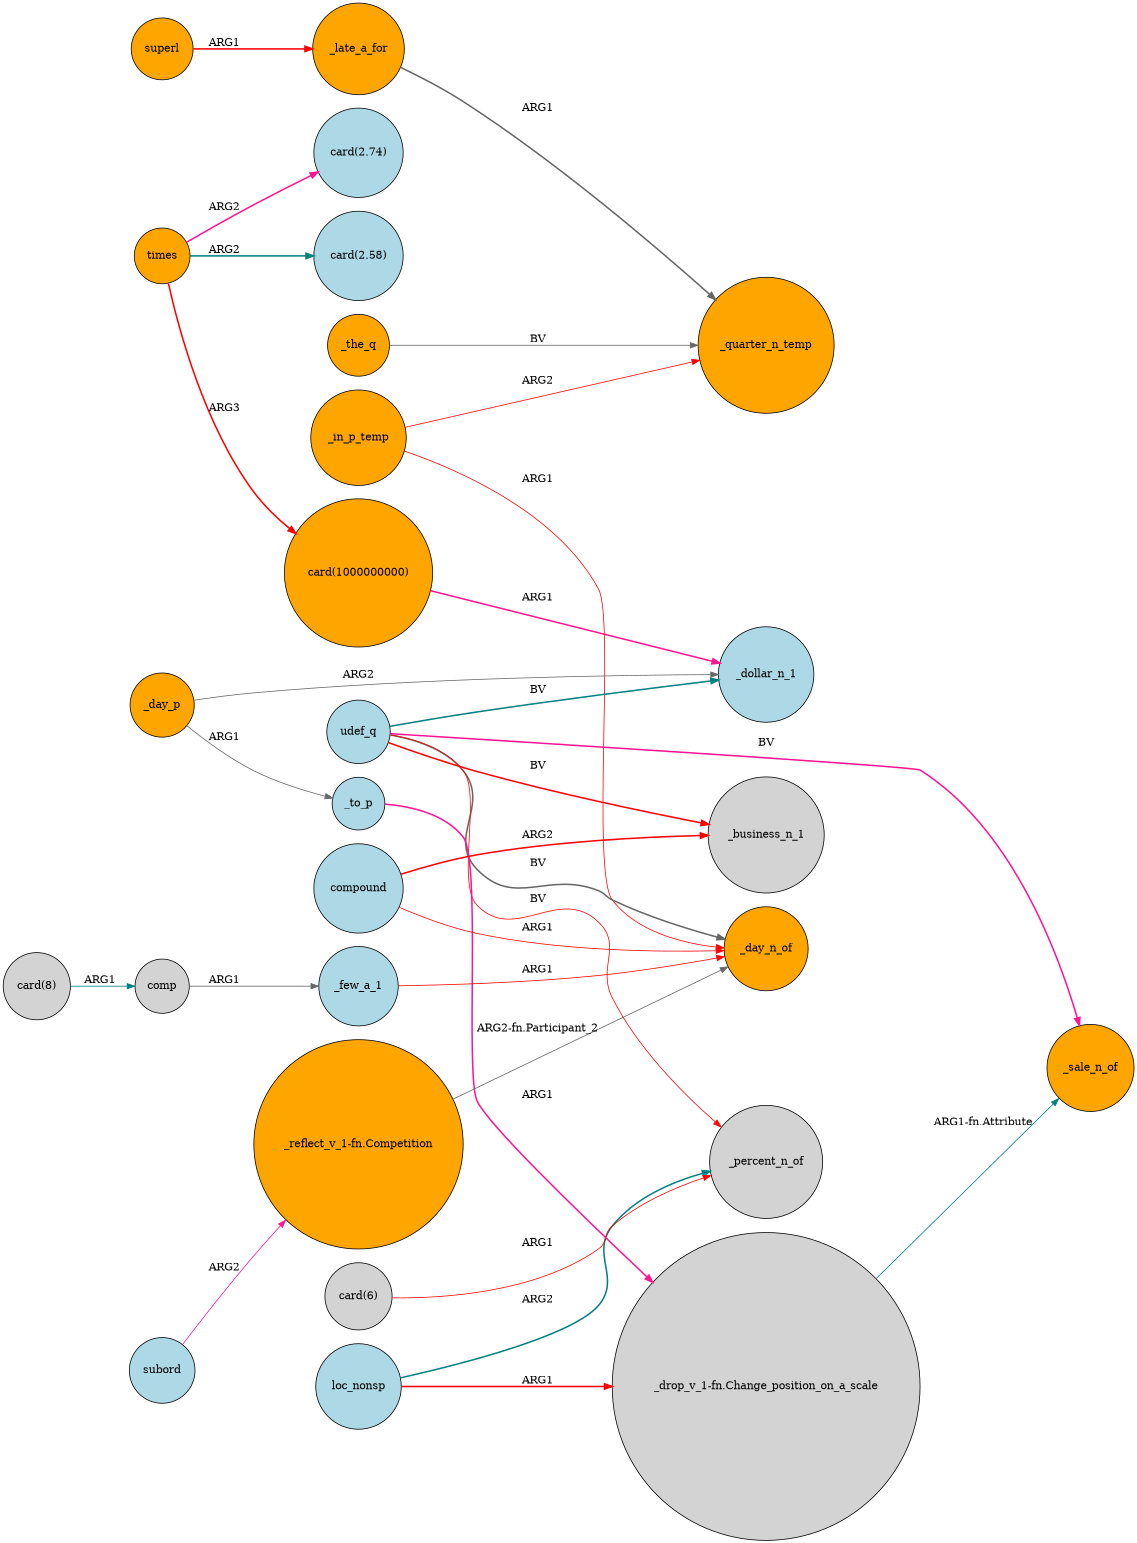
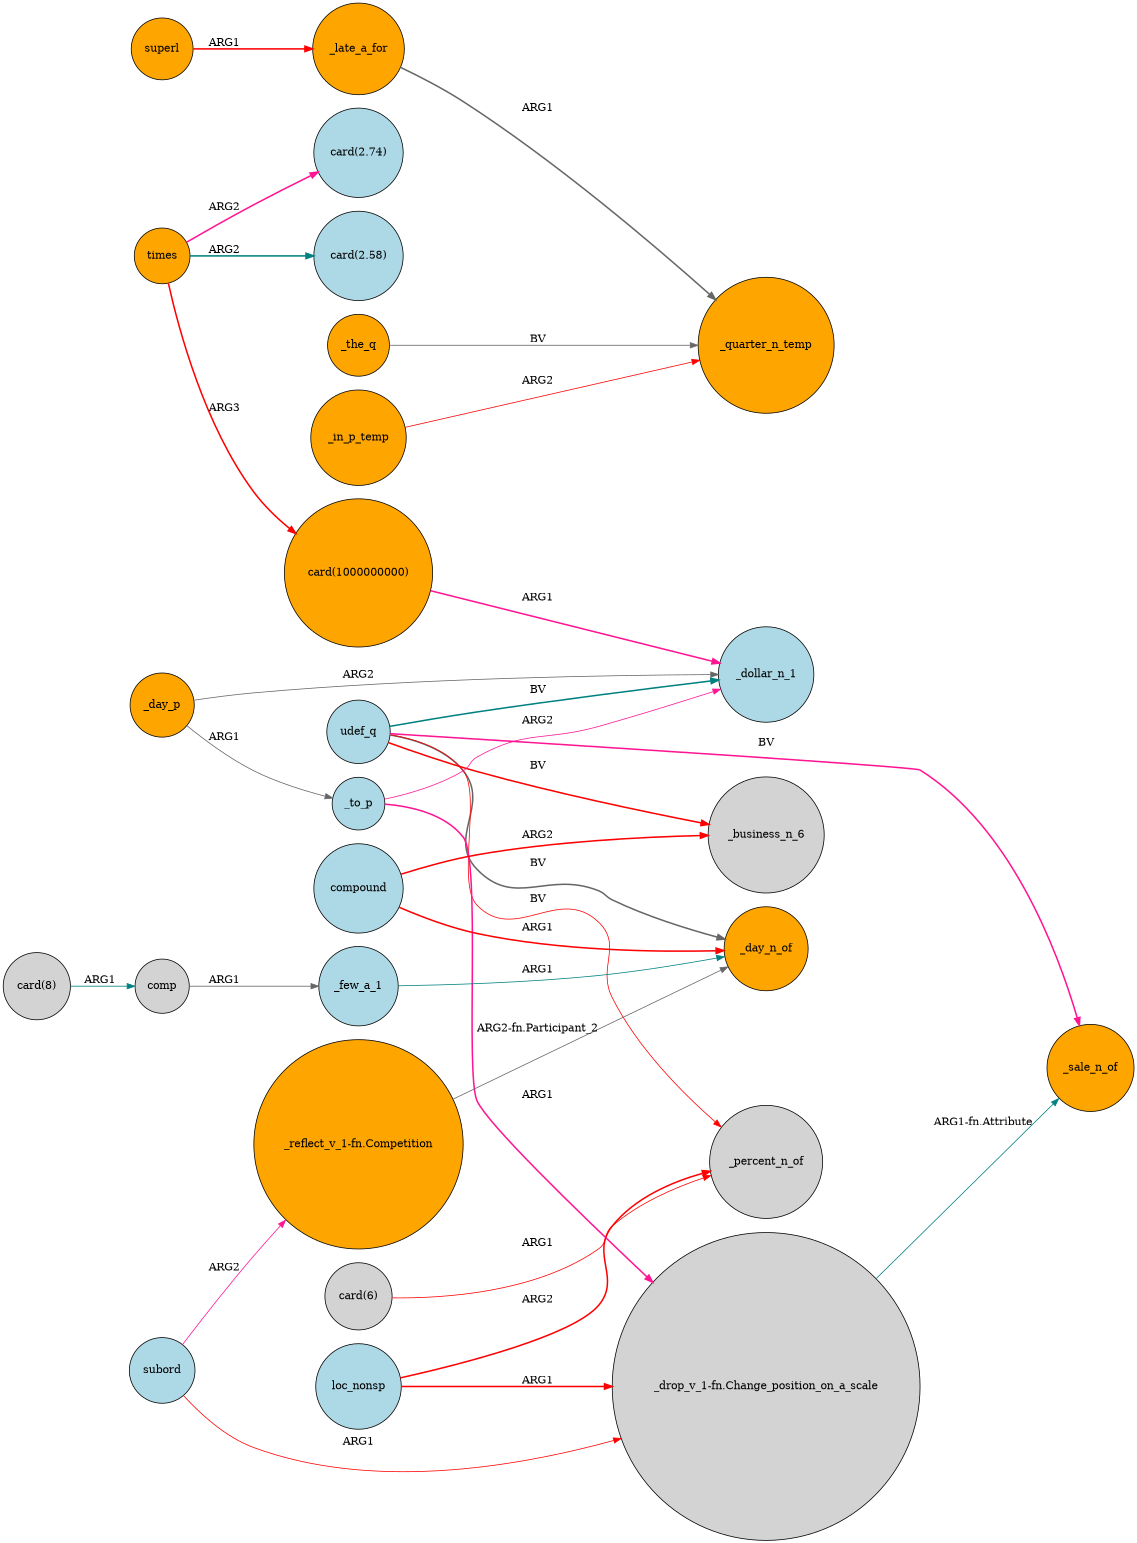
edge "_in_p_temp" -> "_day_n_of": removed, label "ARG1"
edge "_to_p" -> "_dollar_n_1": added, label "ARG2"
node "_business_n_1": label "_business_n_1" -> "_business_n_6"
edge "compound" -> "_day_n_of": style solid -> bold
edge "_few_a_1" -> "_day_n_of": color red -> teal
edge "loc_nonsp" -> "_percent_n_of": color teal -> red
edge "subord" -> "_drop_v_1-fn.Change_position_on_a_scale": added, label "ARG1"
